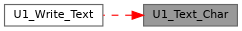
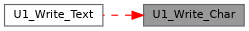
node "U1_Text_Char": label "U1_Text_Char" -> "U1_Write_Char"
